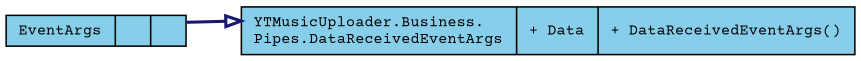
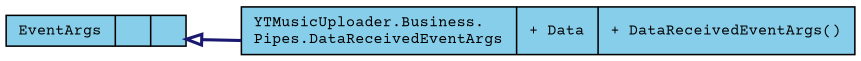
edge "EventArgs" -> "YTMusicUploader.Business.": reversed
